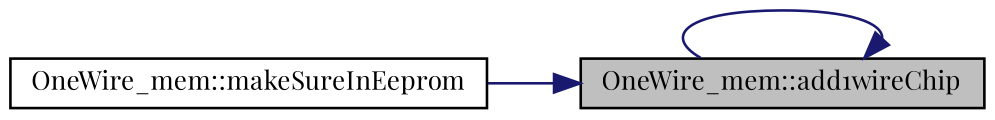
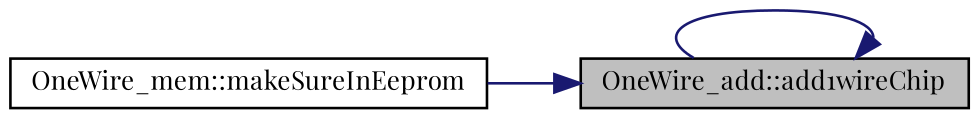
node "OneWire_mem::add1wireChip": label "OneWire_mem::add1wireChip" -> "OneWire_add::add1wireChip"
